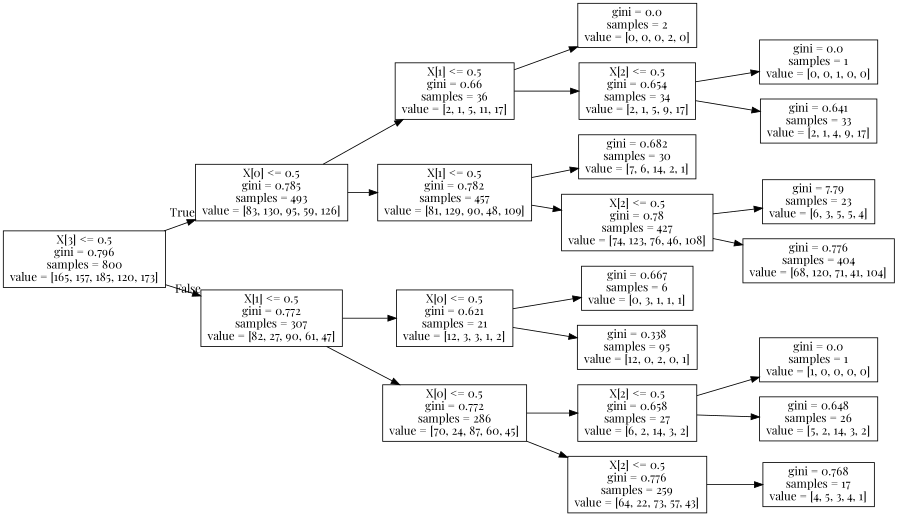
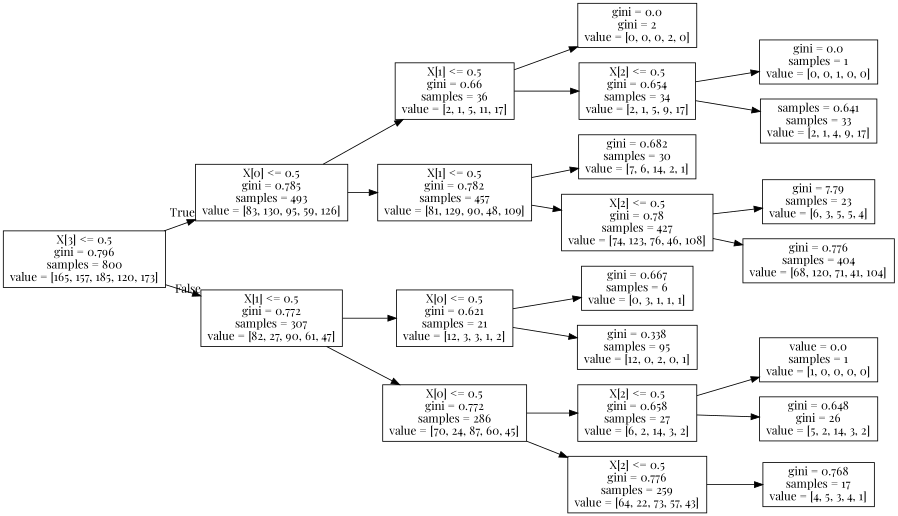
node "gini = 0.0 samples = 2 value = [0, 0, 0, 2, 0]": label "gini = 0.0 samples = 2 value = [0, 0, 0, 2, 0]" -> "gini = 0.0 gini = 2 value = [0, 0, 0, 2, 0]"
node "gini = 0.641 samples = 33 value = [2, 1, 4, 9, 17]": label "gini = 0.641 samples = 33 value = [2, 1, 4, 9, 17]" -> "samples = 0.641 samples = 33 value = [2, 1, 4, 9, 17]"
node "gini = 0.0 samples = 1 value = [1, 0, 0, 0, 0]": label "gini = 0.0 samples = 1 value = [1, 0, 0, 0, 0]" -> "value = 0.0 samples = 1 value = [1, 0, 0, 0, 0]"
node "gini = 0.648 samples = 26 value = [5, 2, 14, 3, 2]": label "gini = 0.648 samples = 26 value = [5, 2, 14, 3, 2]" -> "gini = 0.648 gini = 26 value = [5, 2, 14, 3, 2]"
